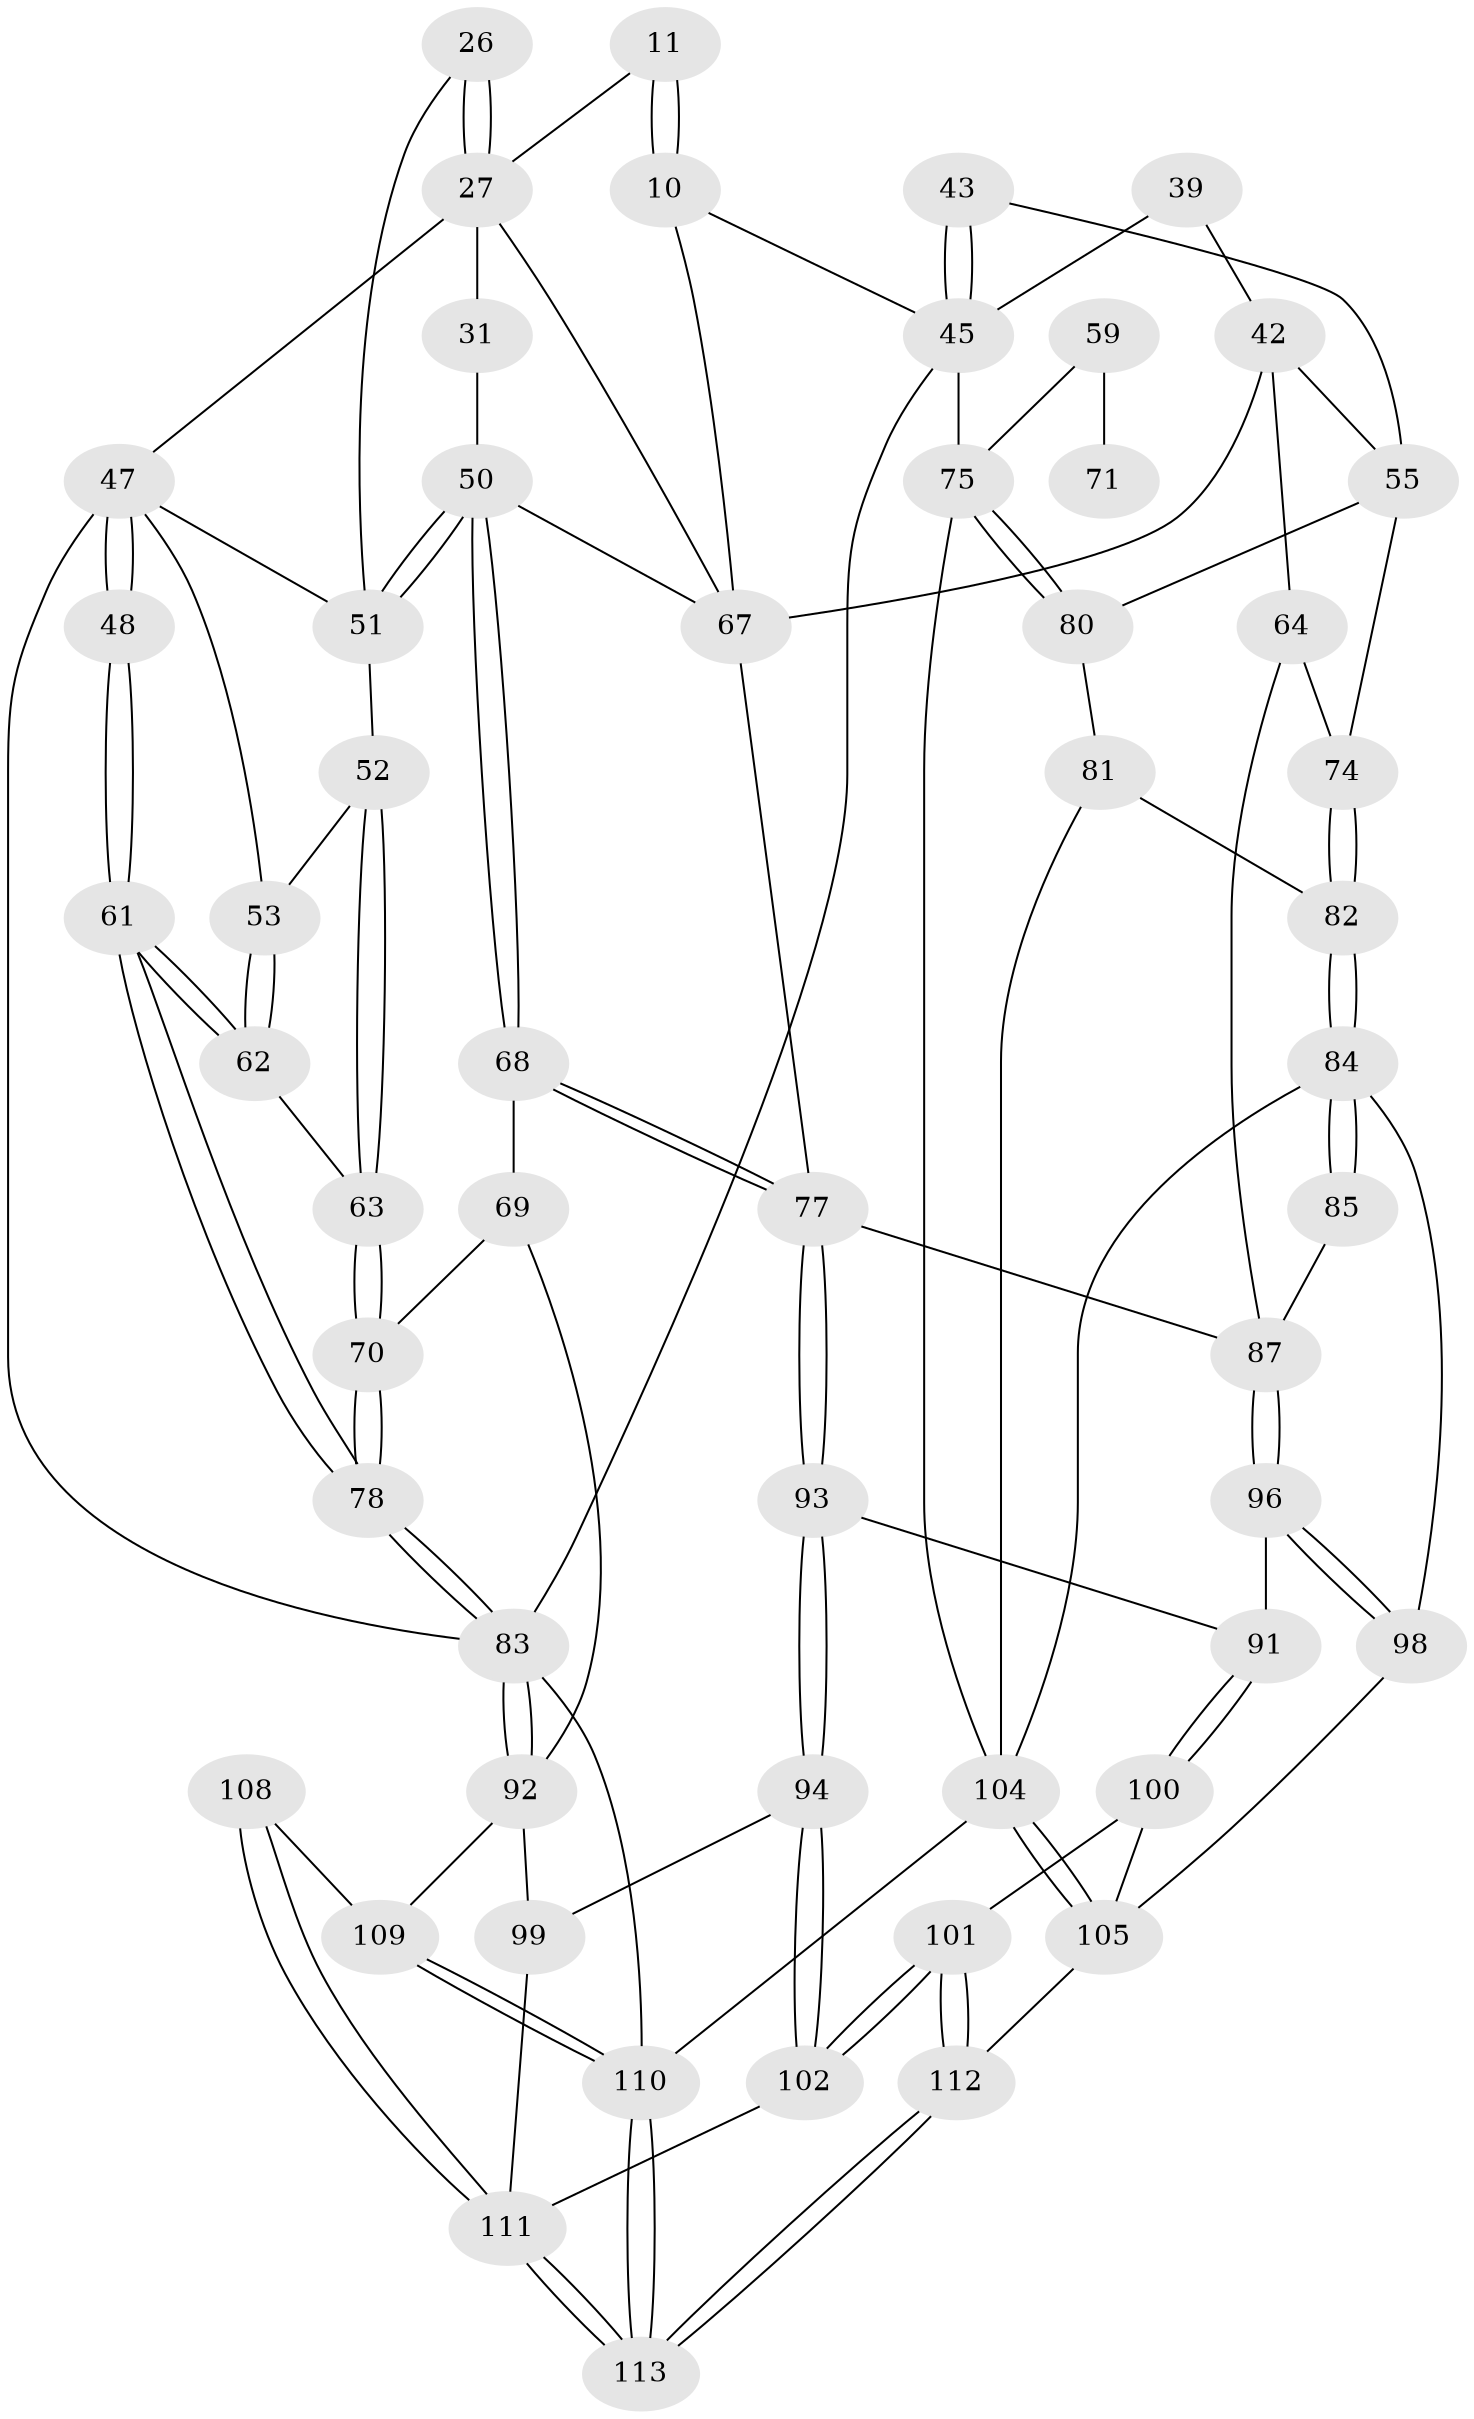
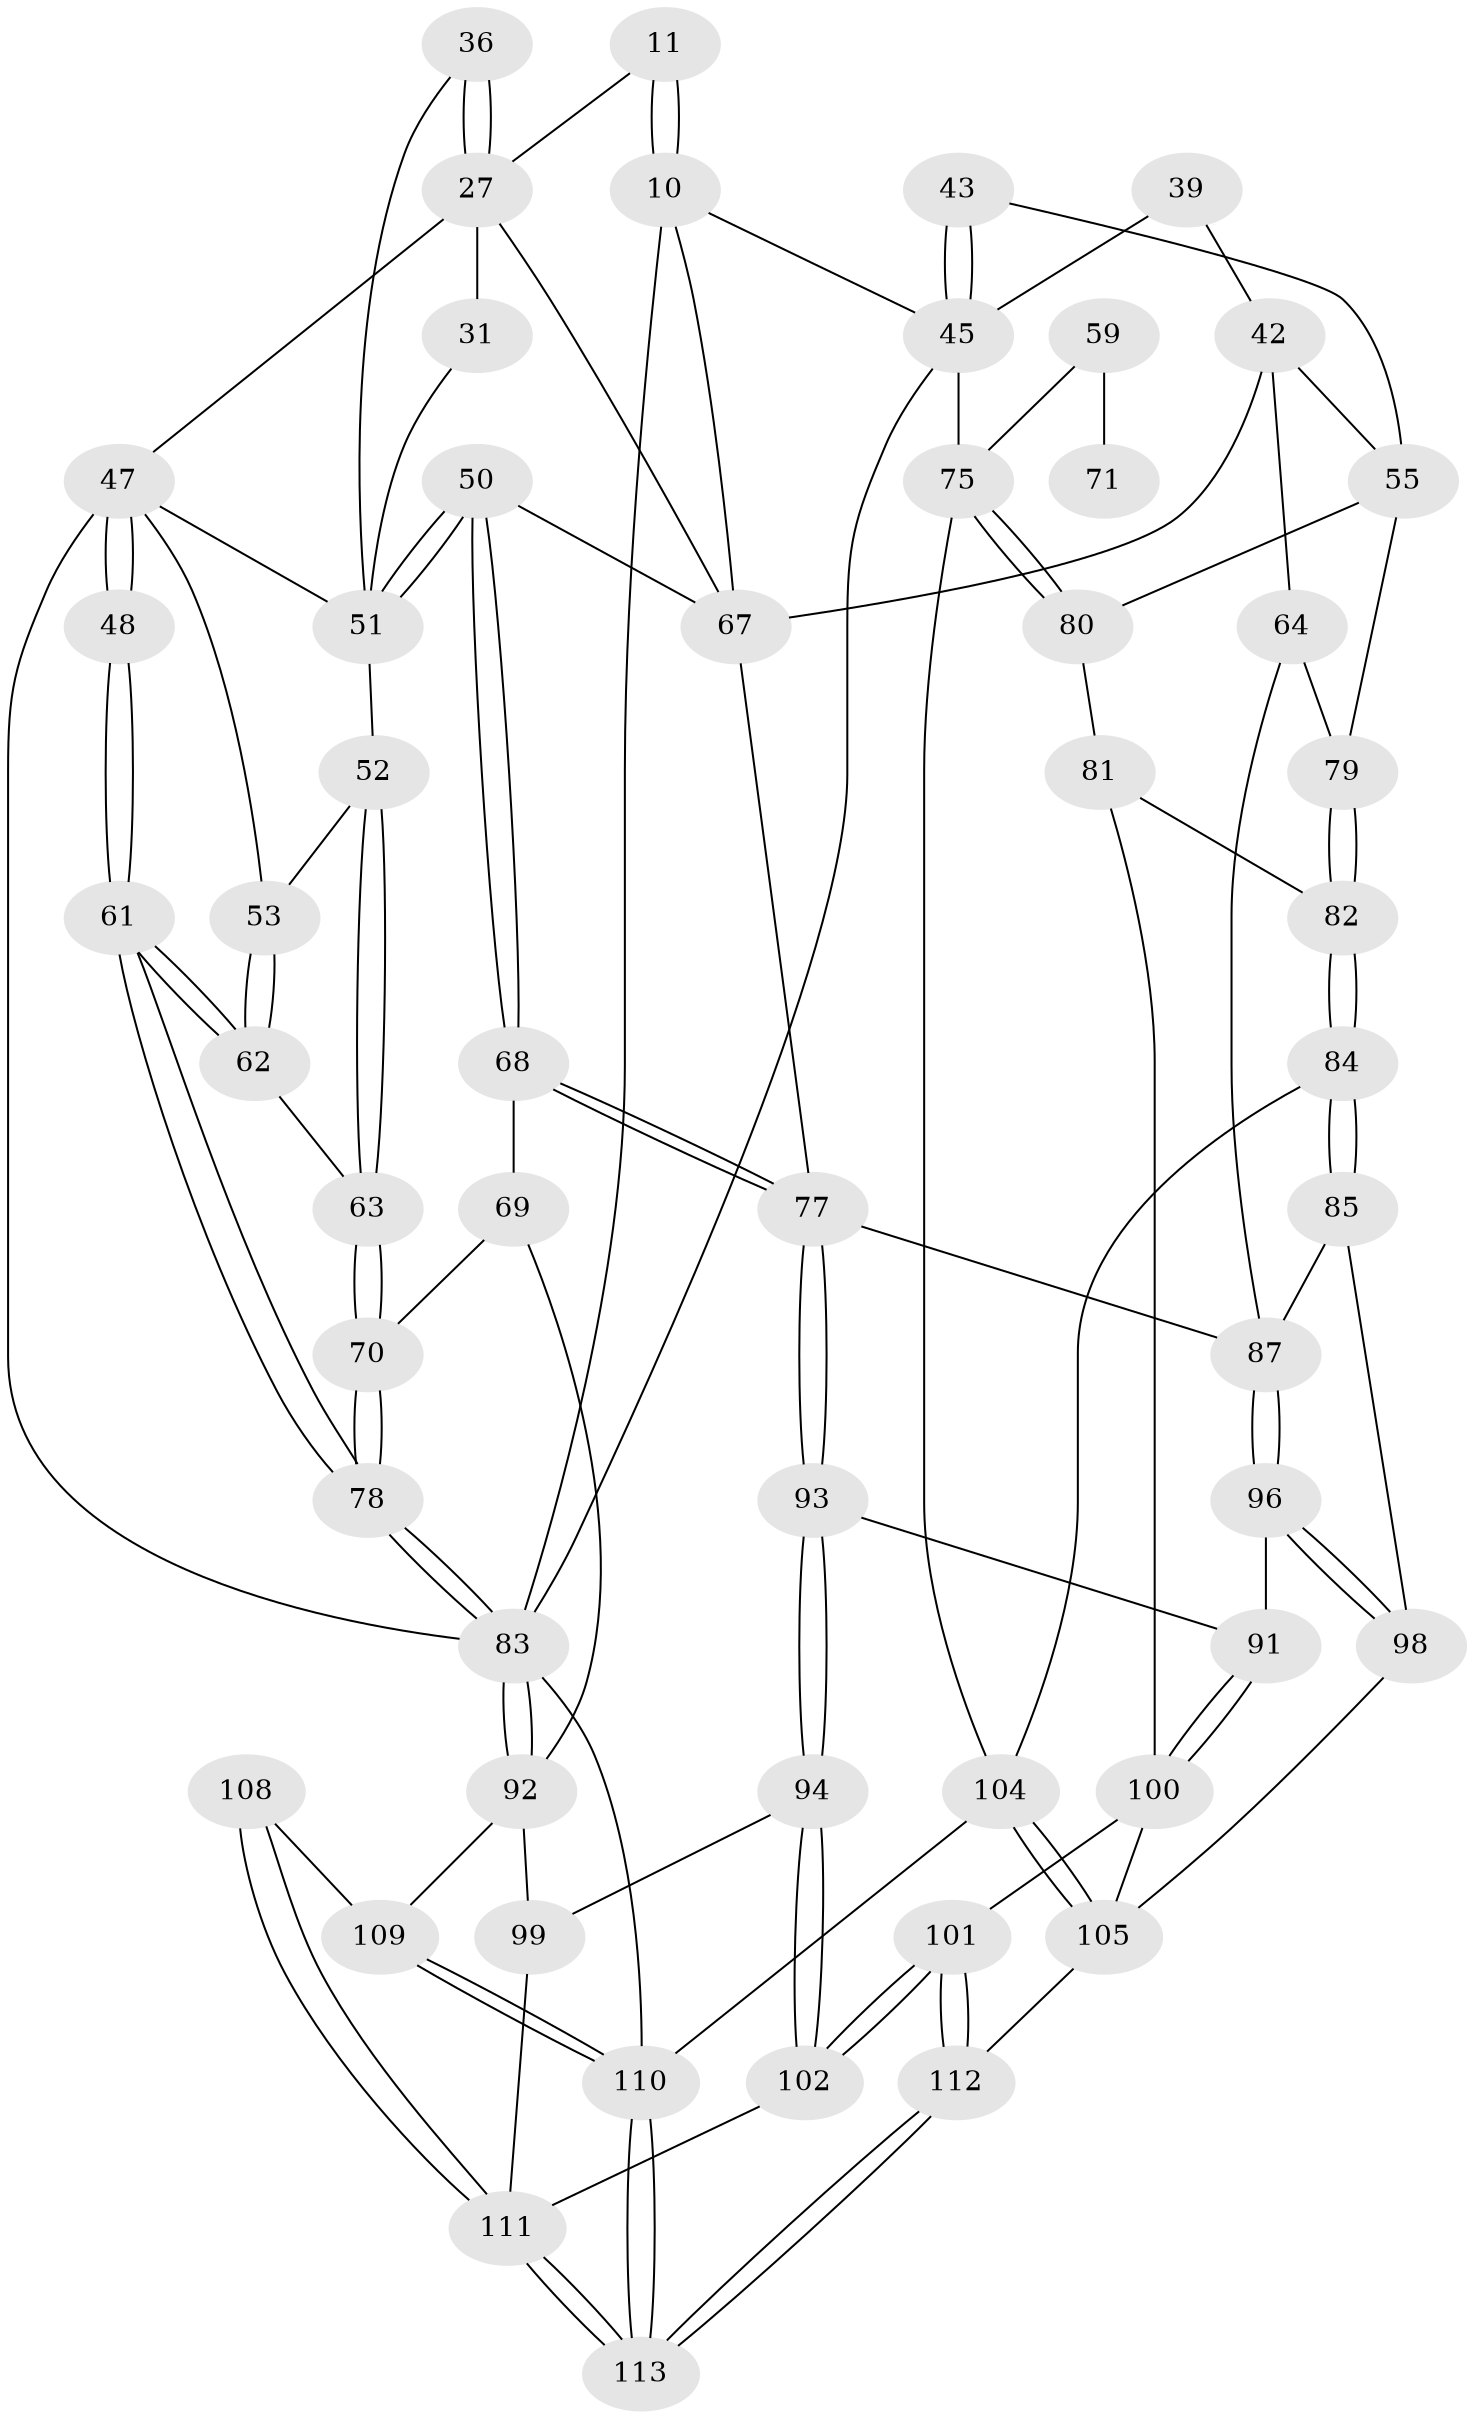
node "26": label "26" -> "36"
edge "31" -- "50": now "31" -- "51"
node "74": label "74" -> "79"
edge "10" -- "83": added
edge "81" -- "104": now "81" -- "100"
edge "84" -- "98": now "85" -- "98"
